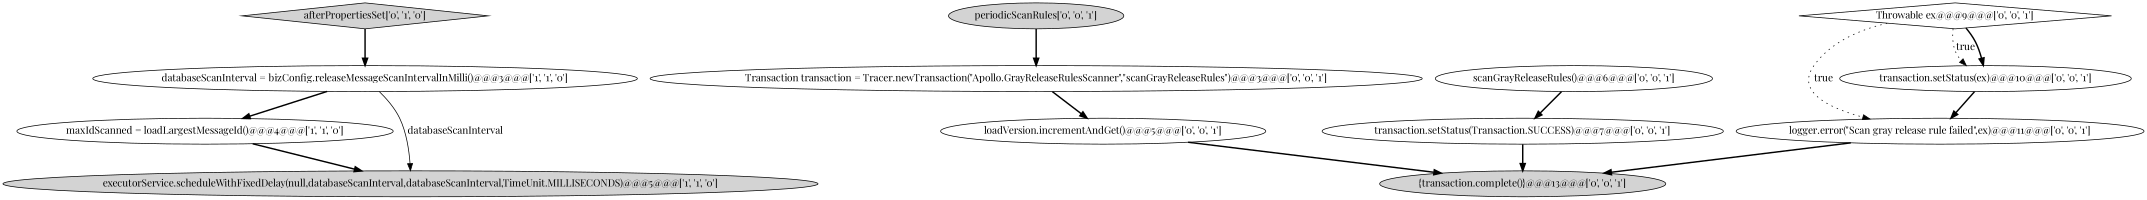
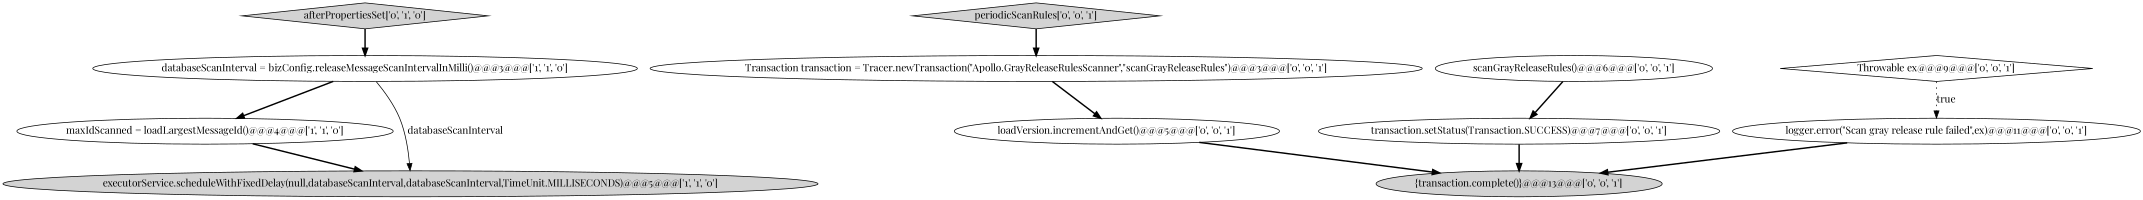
node "periodicScanRules['0', '0', '1']": shape ellipse -> diamond
node "transaction.setStatus(ex)@@@10@@@['0', '0', '1']": removed
